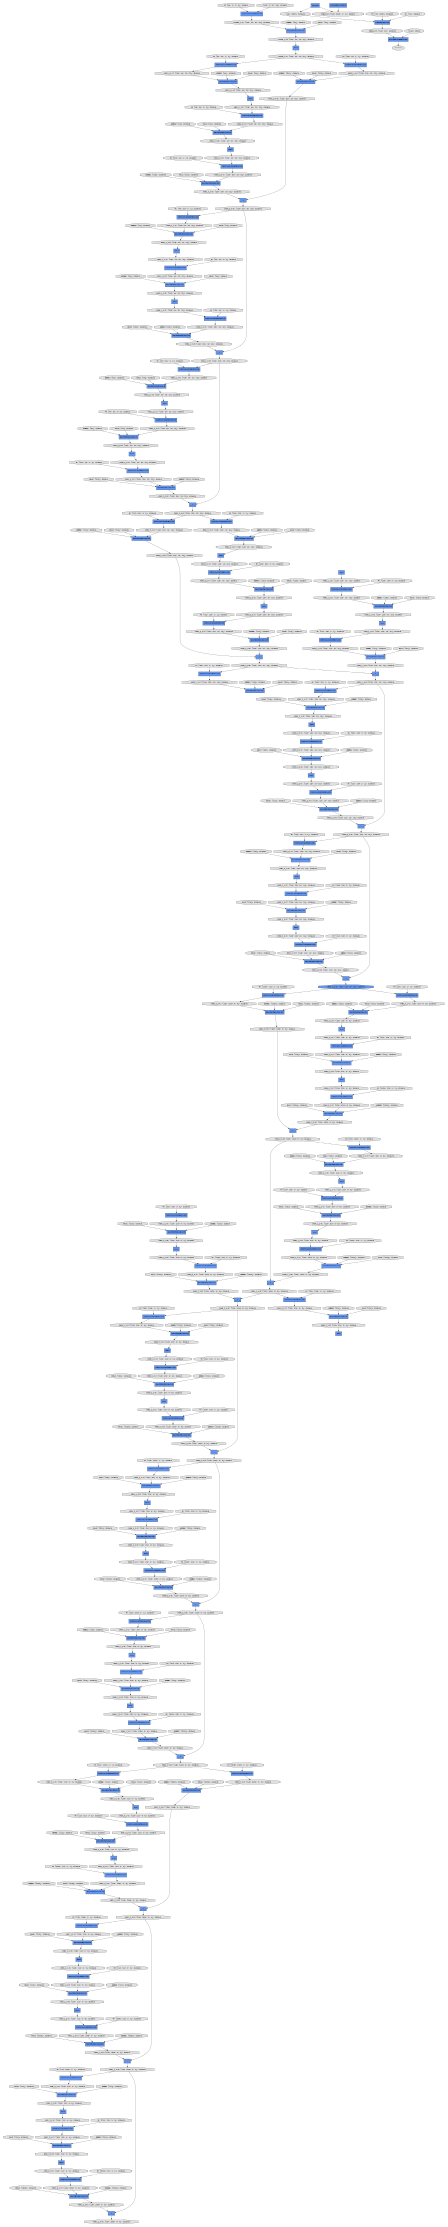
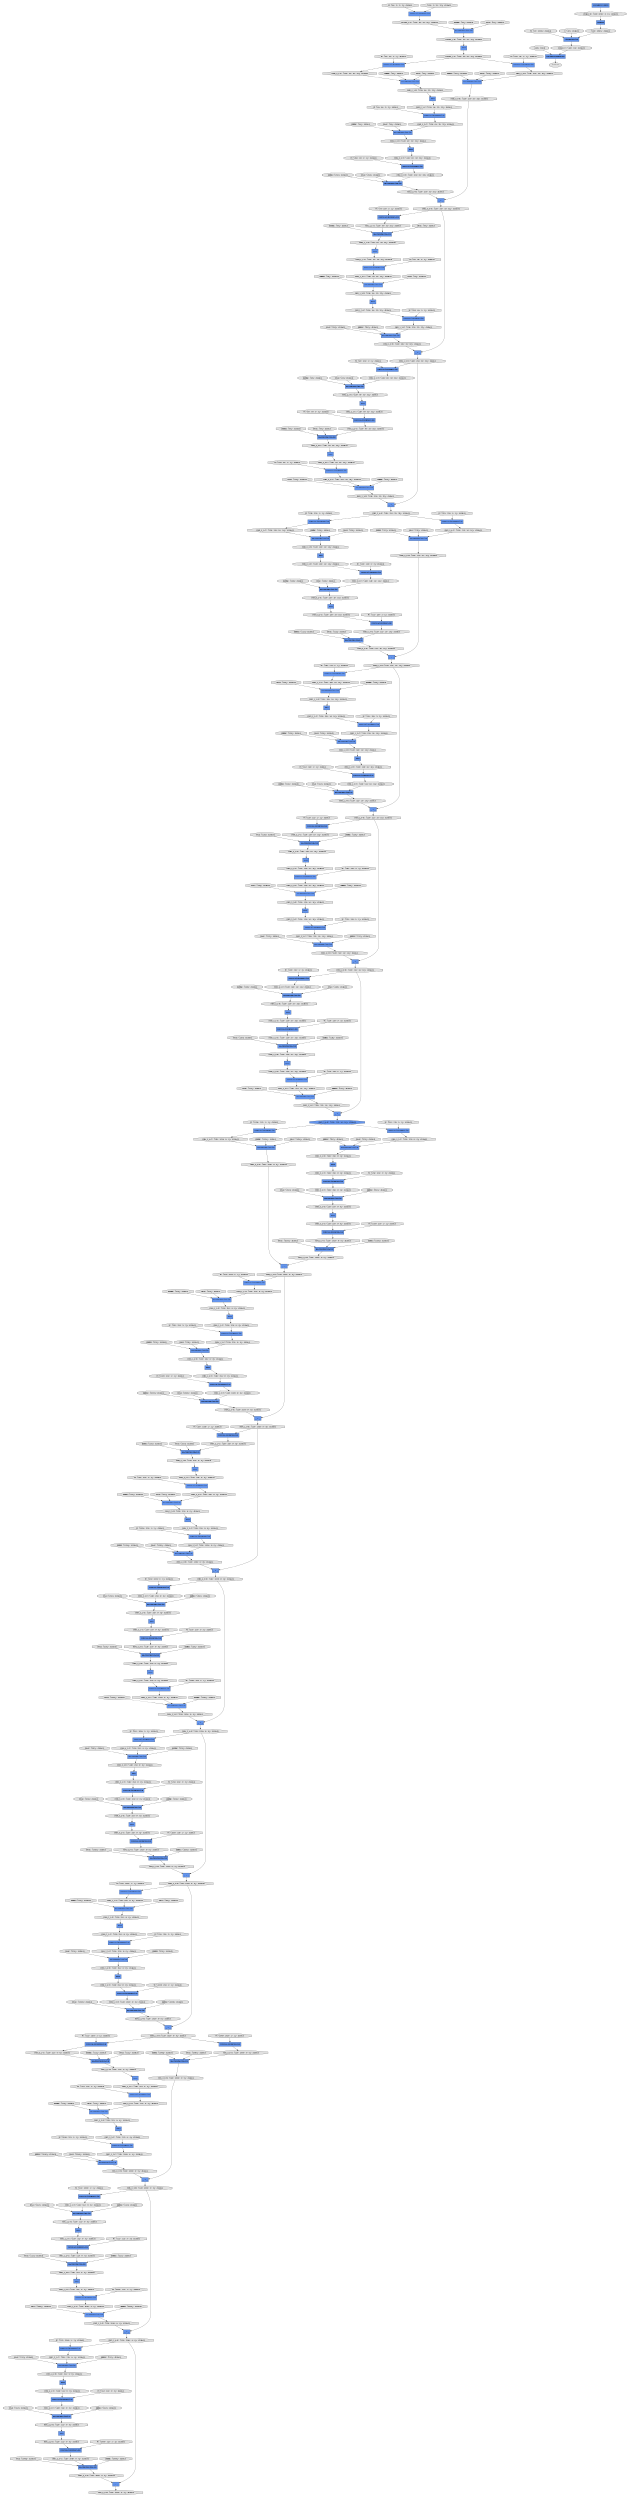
edge "Reshape" -> "final1-p: (128, 2048, 1, 1), float32": reversed
node "res3_1_1-n: (128, 128, 16, 16), float32": added
node "res4_2_1-r: (128, 256, 8, 8), float32": added
